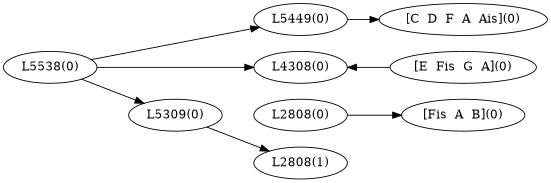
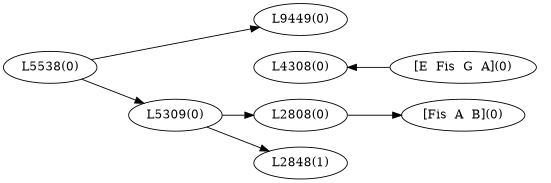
node "L5449(0)": label "L5449(0)" -> "L9449(0)"
node "[C  D  F  A  Ais](0)": removed
edge "L5538(0)" -> "L4308(0)": removed
edge "L5309(0)" -> "L2808(0)": added
node "L2808(1)": label "L2808(1)" -> "L2848(1)"
